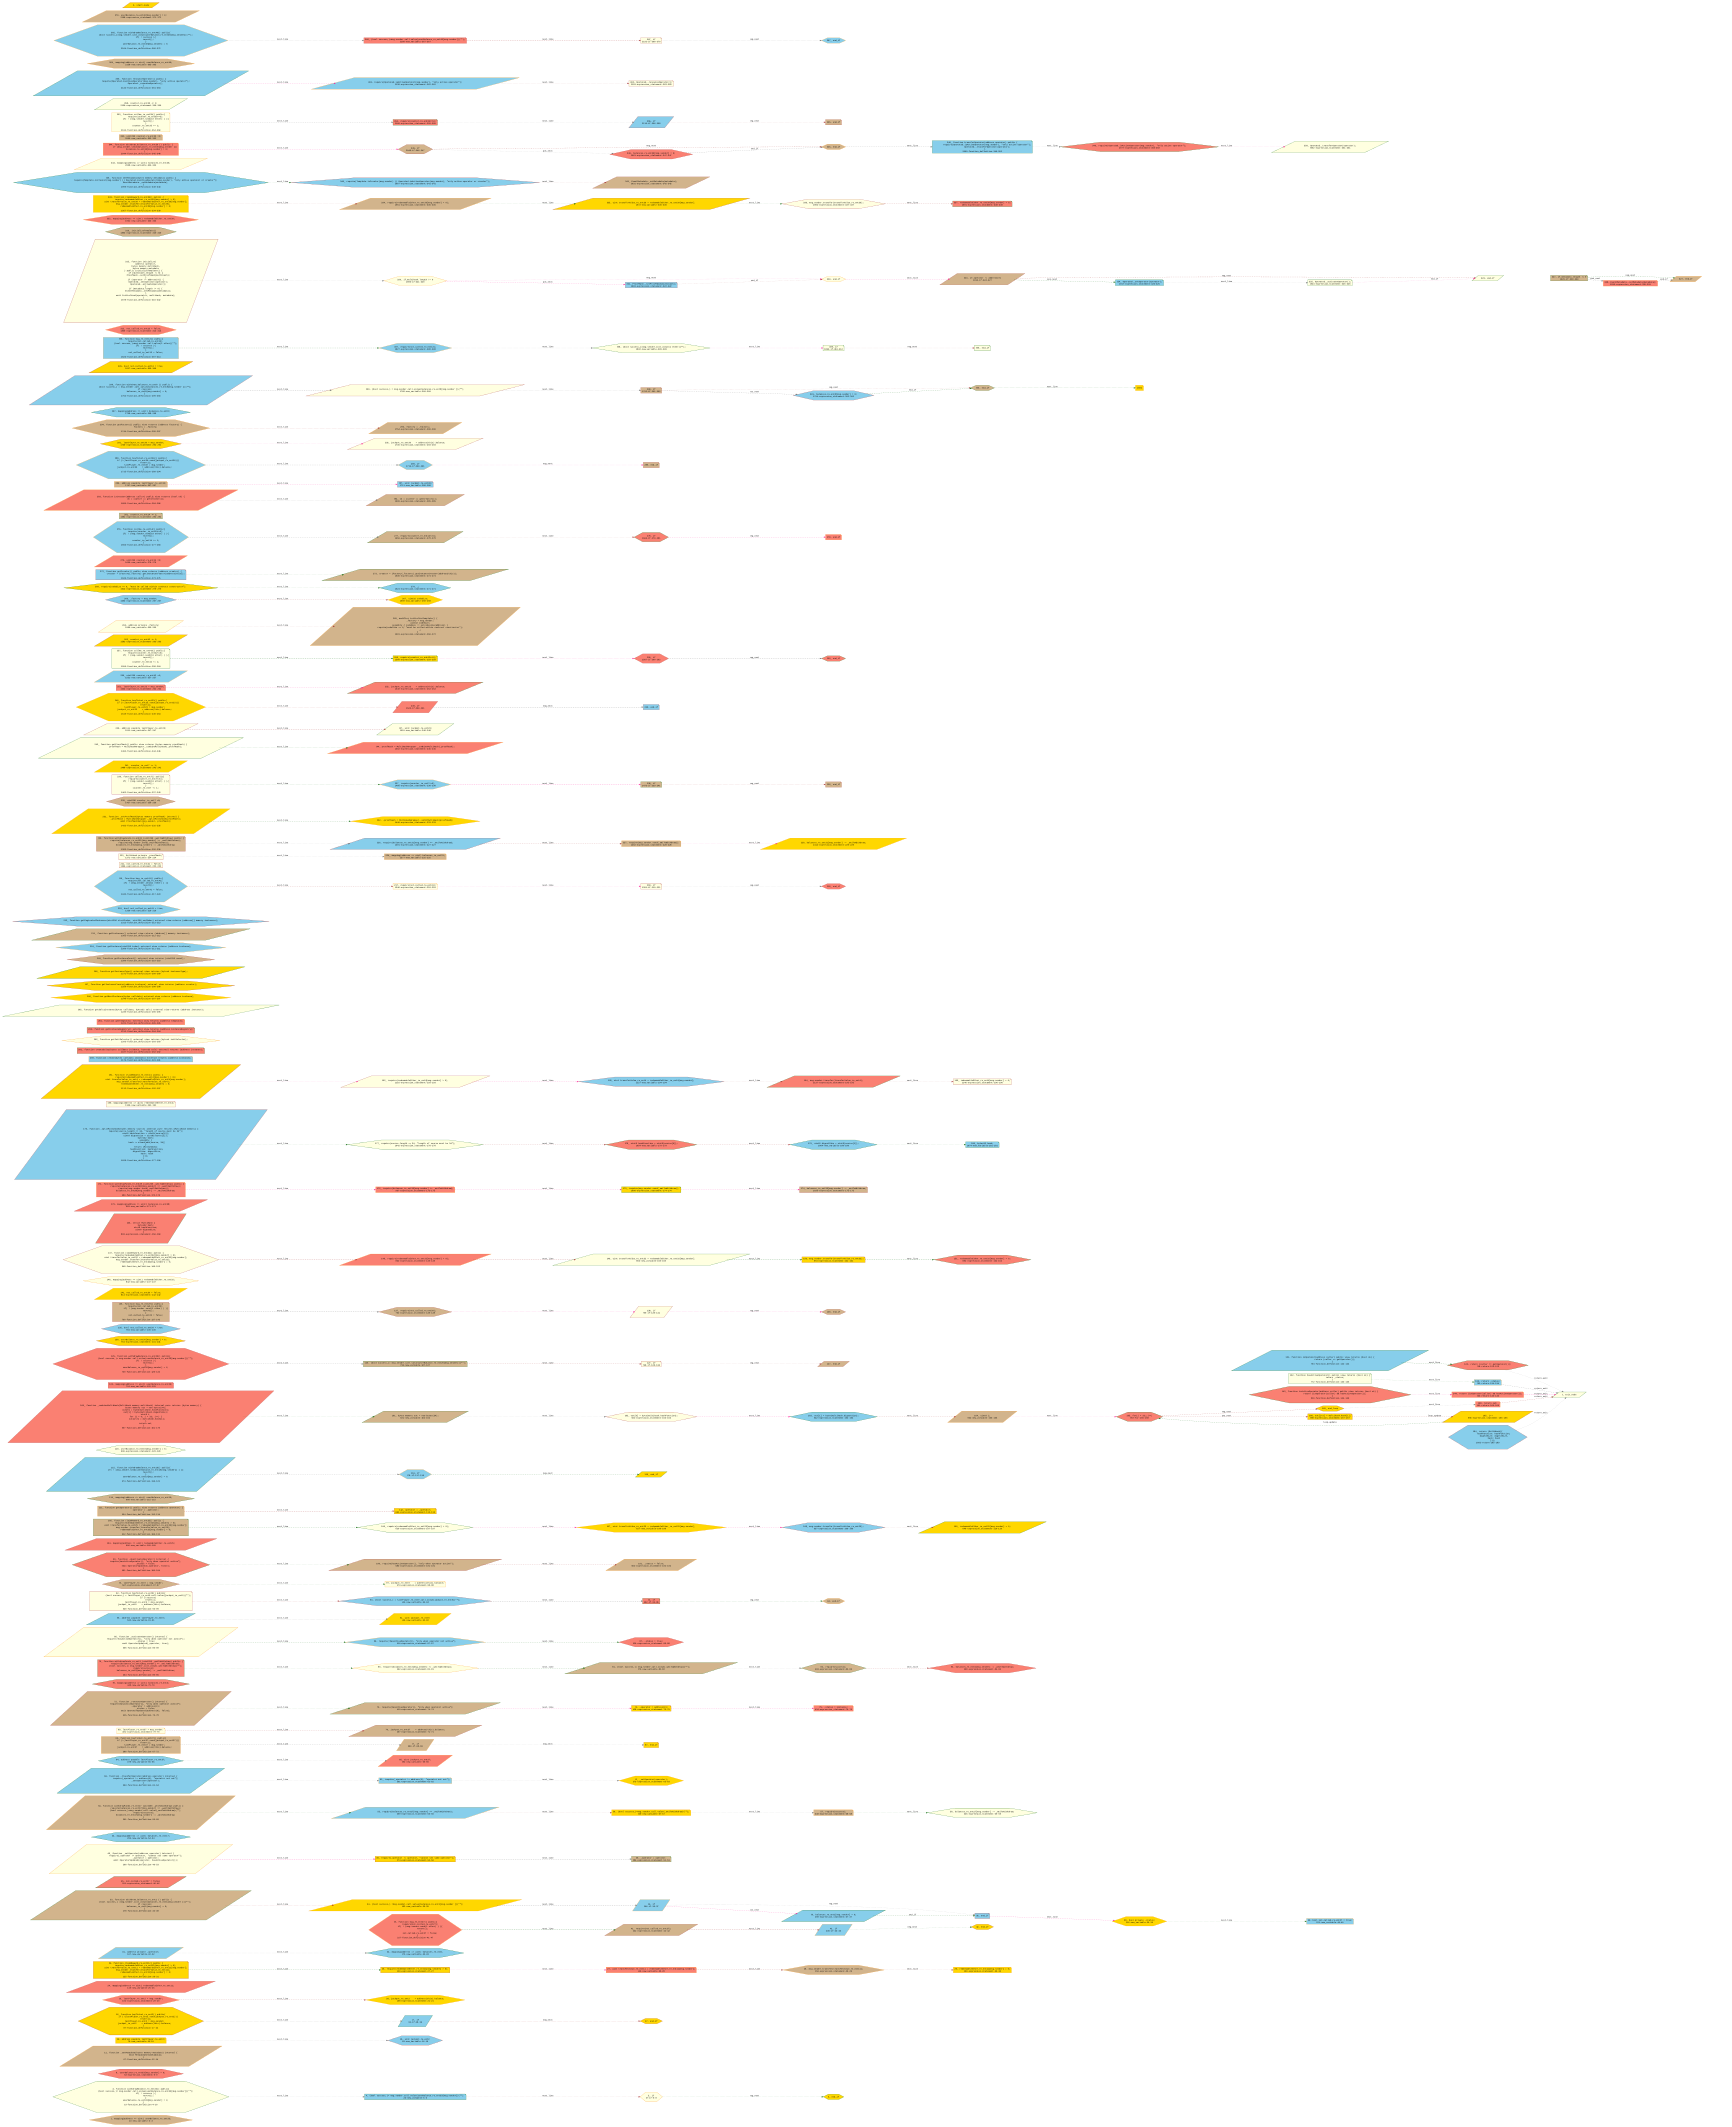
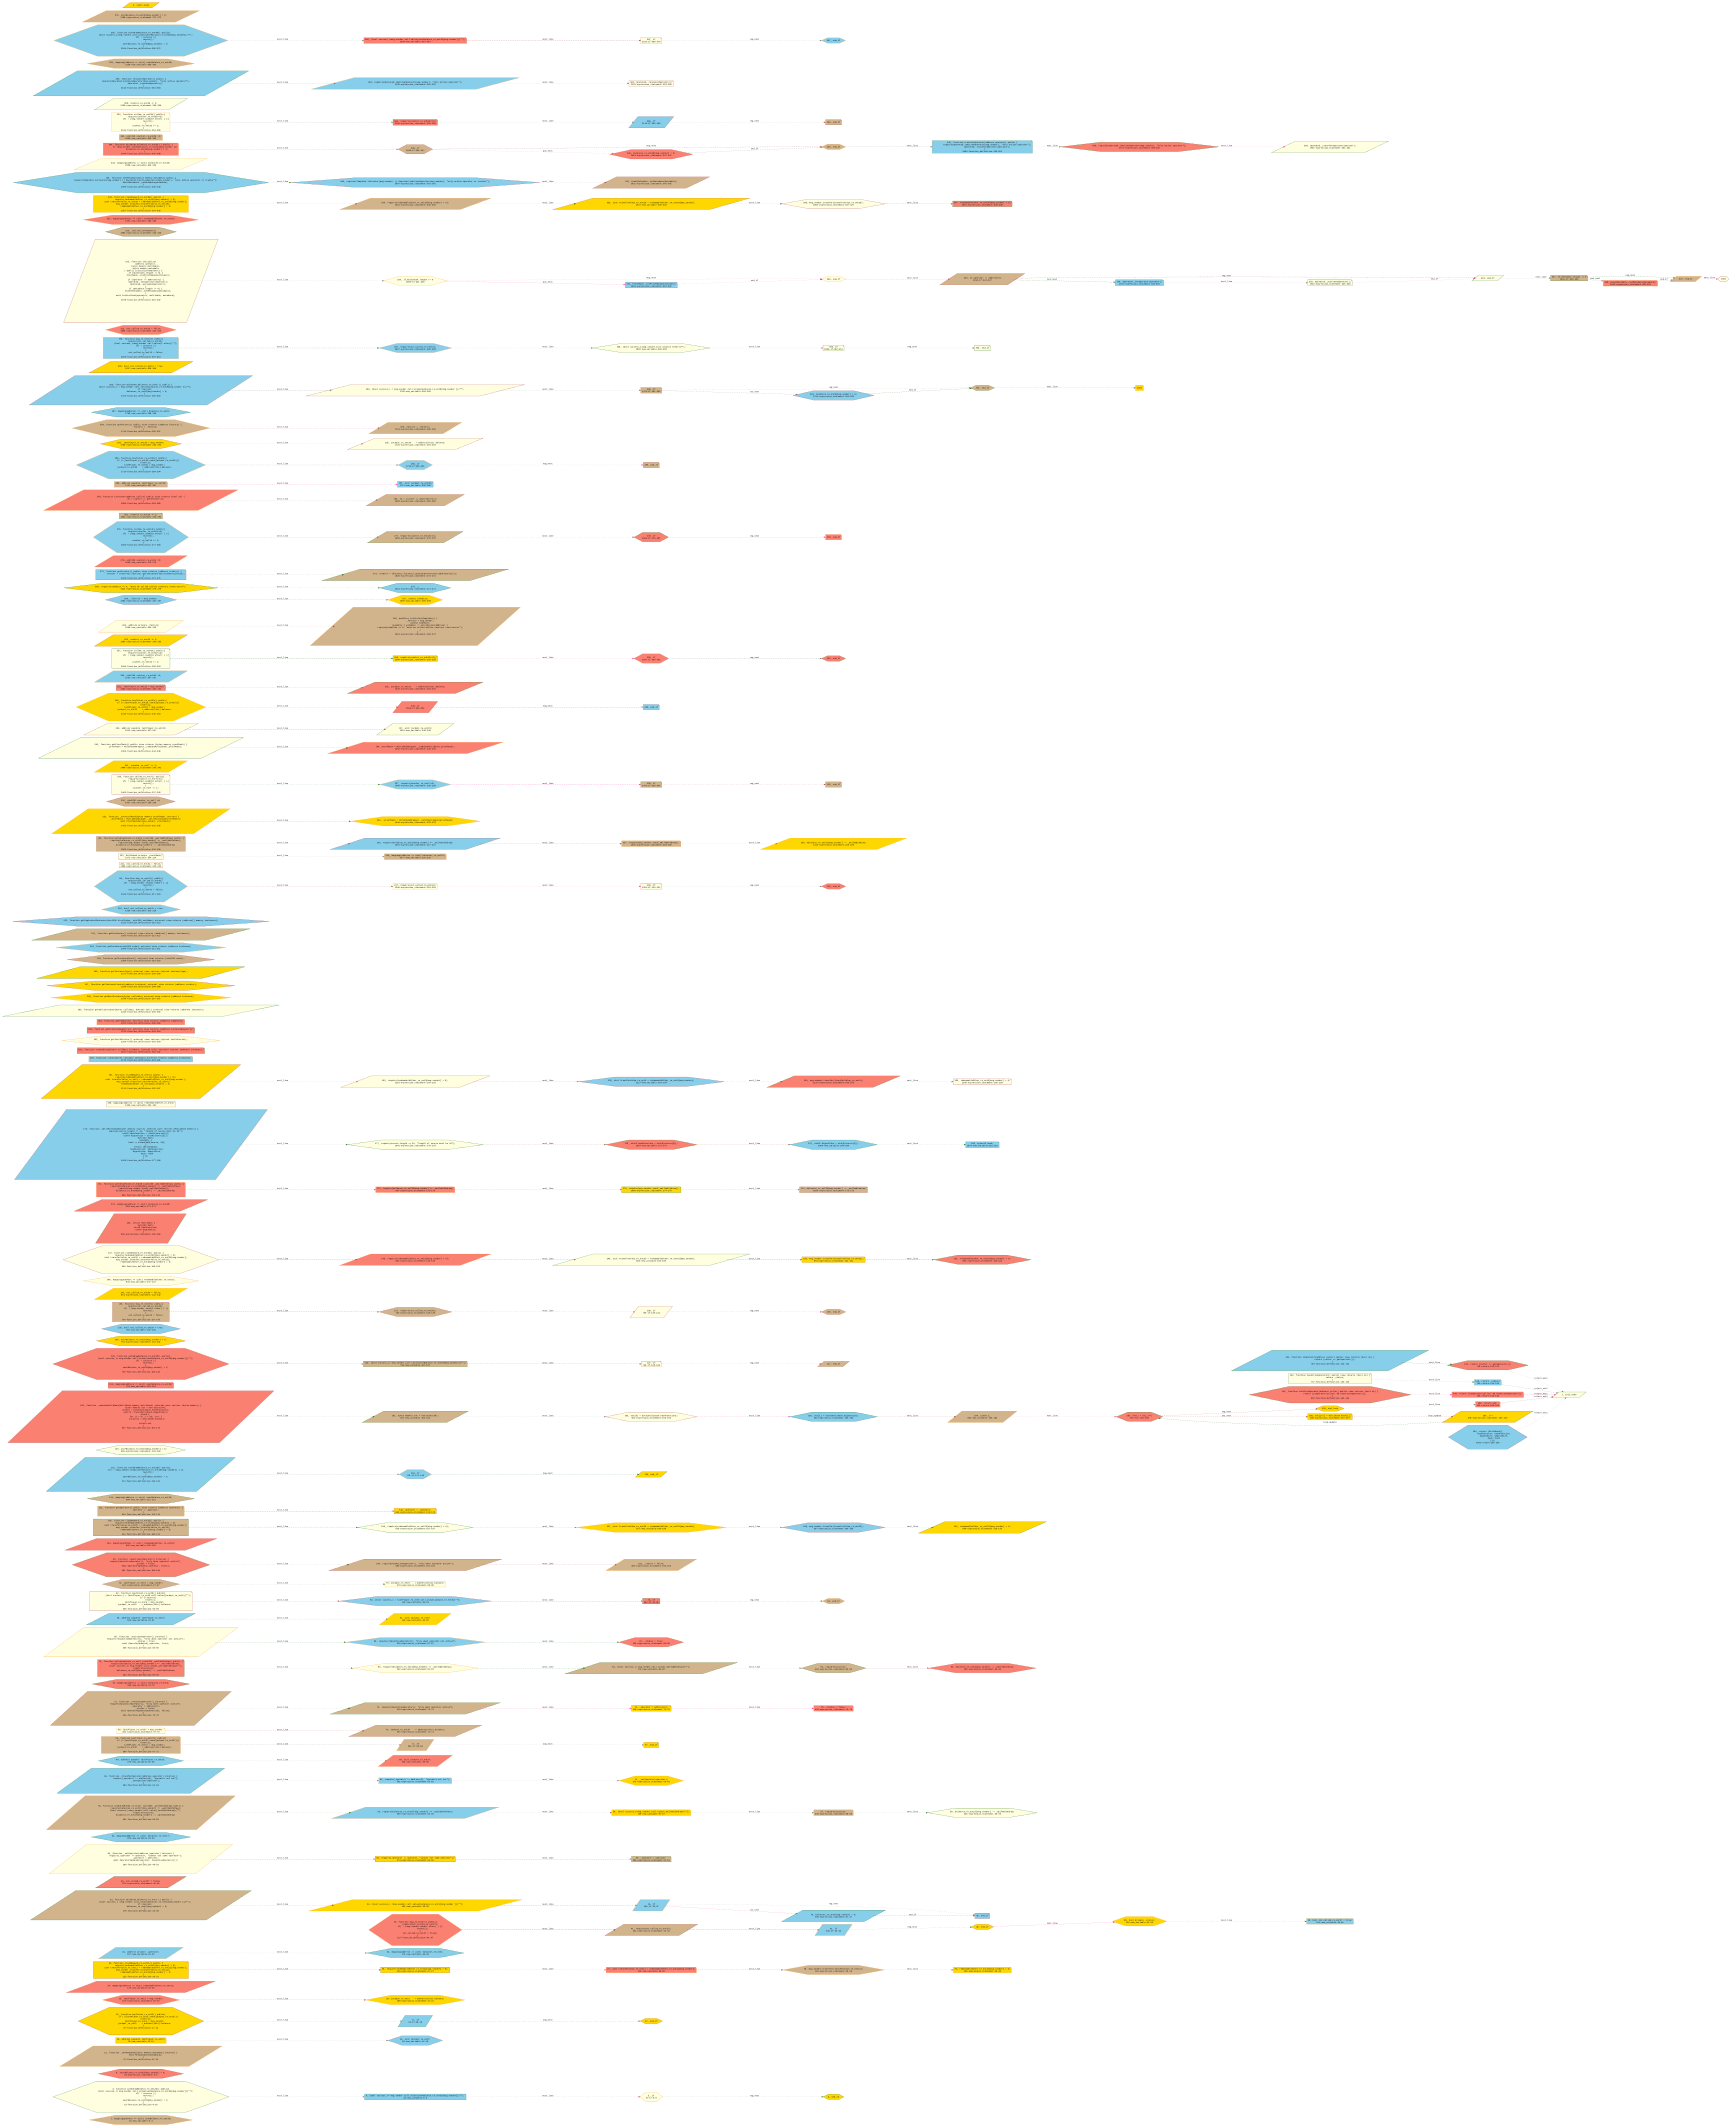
edge "323_ end_if" -> "327_ if_metadata.length != 0 1929-if-328-330": added, label "next_line"
node "1943": added
node "75_ _status = instance; 434-expression_statement-76-76": label "75_ _status = instance; 434-expression_statement-76-76" -> "75_ _status = false; 434-expression_statement-76-76"
edge "35_ end_if" -> "38_ bool private _status; 216-new_variable-39-39": now "42_ end_if" -> "38_ bool private _status; 216-new_variable-39-39"
